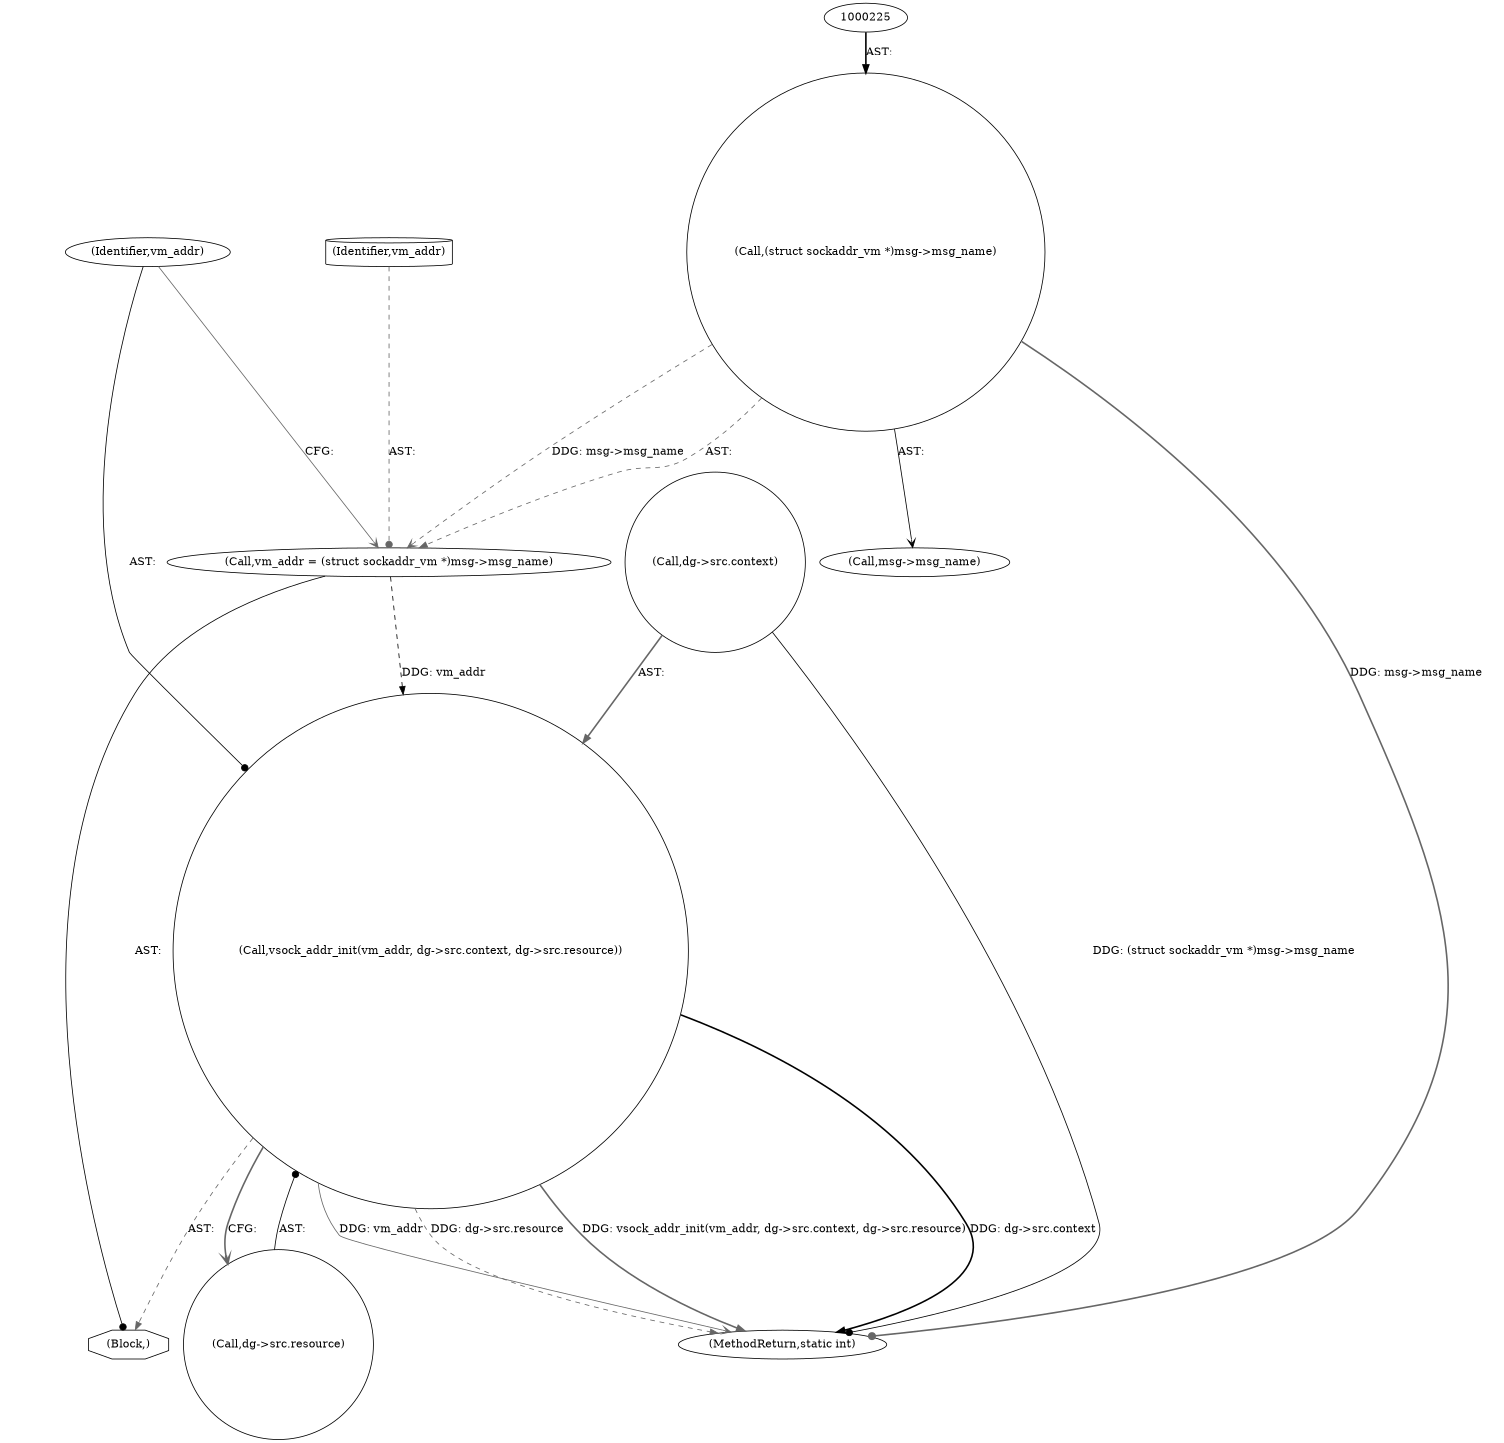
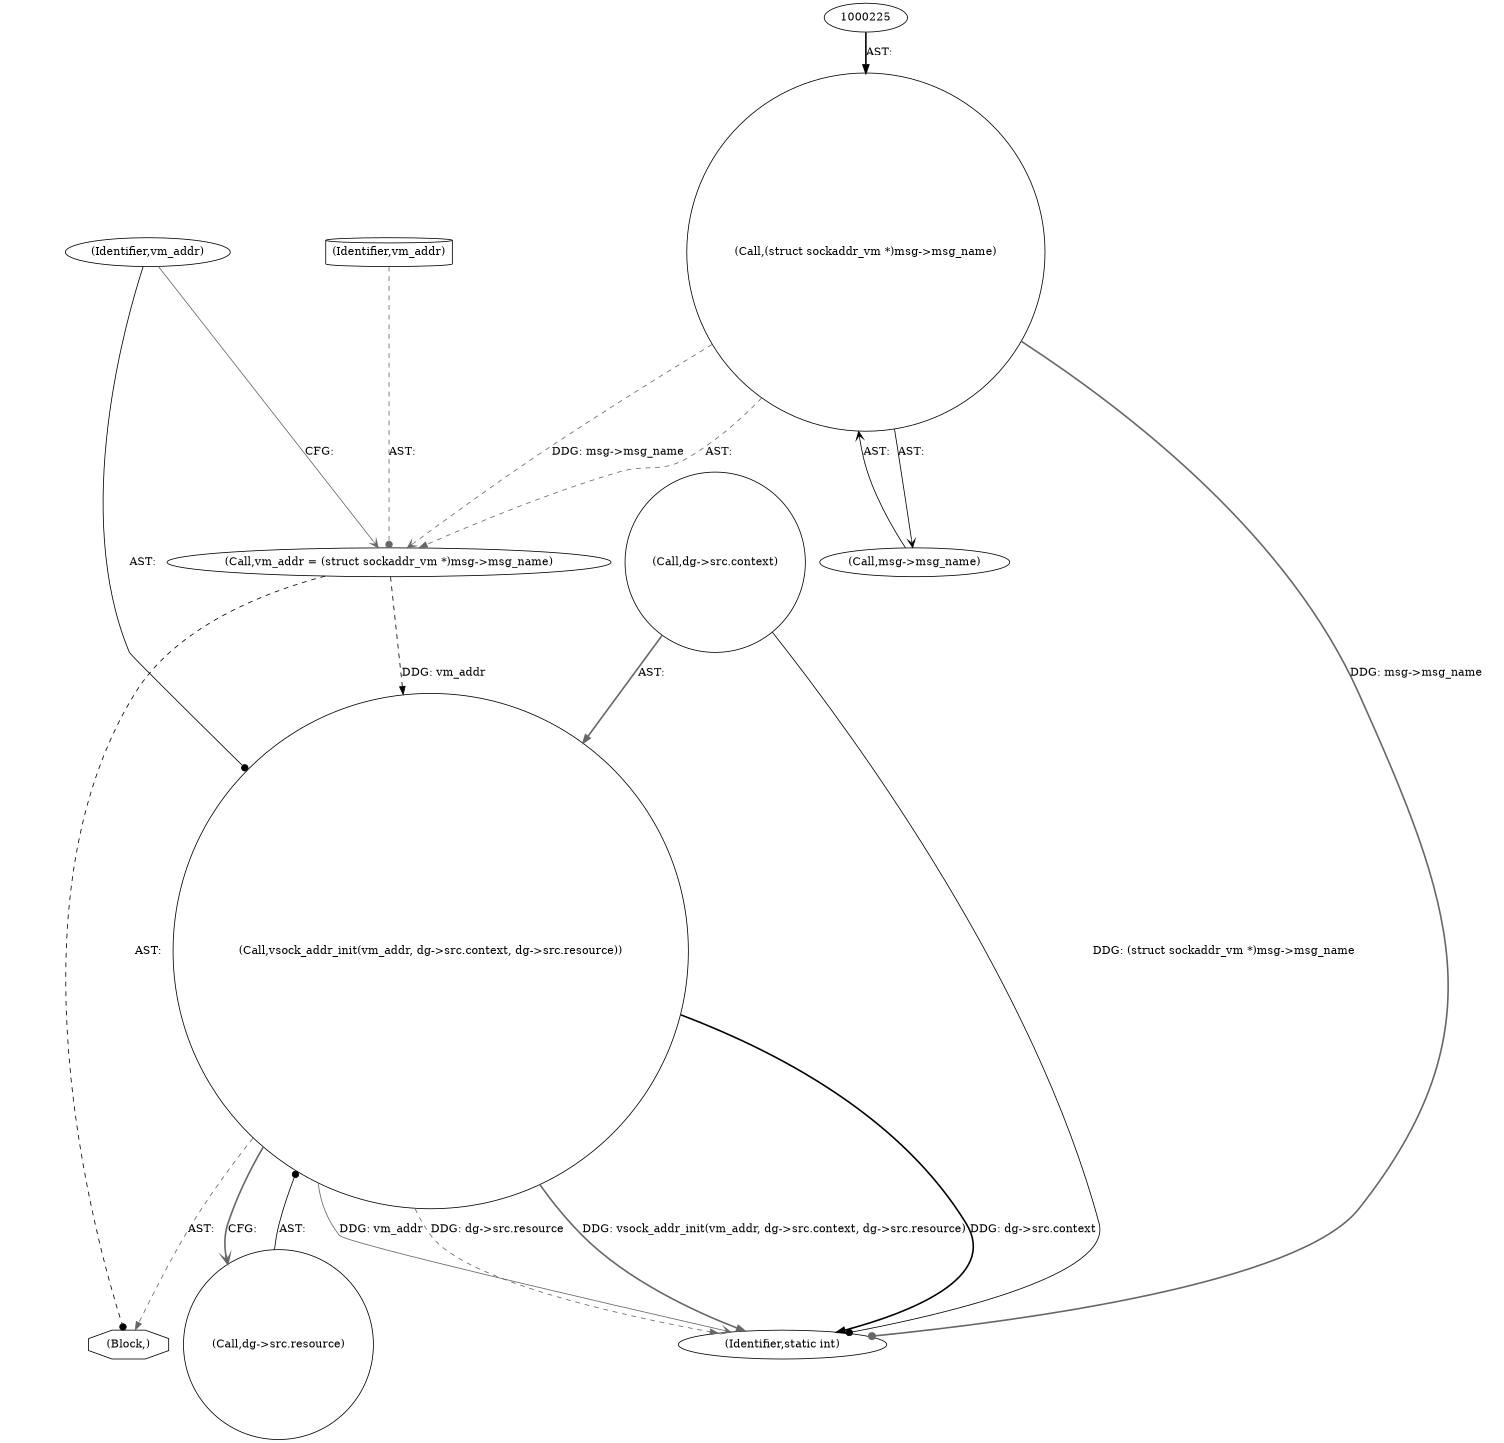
edge "(Call,msg->msg_name)" -> "(Call,(struct sockaddr_vm *)msg->msg_name)": added, label "AST:"
edge "(Call,vm_addr = (struct sockaddr_vm *)msg->msg_name)" -> "(Block,)": style solid -> dashed
node "(MethodReturn,static int)": label "(MethodReturn,static int)" -> "(Identifier,static int)"
